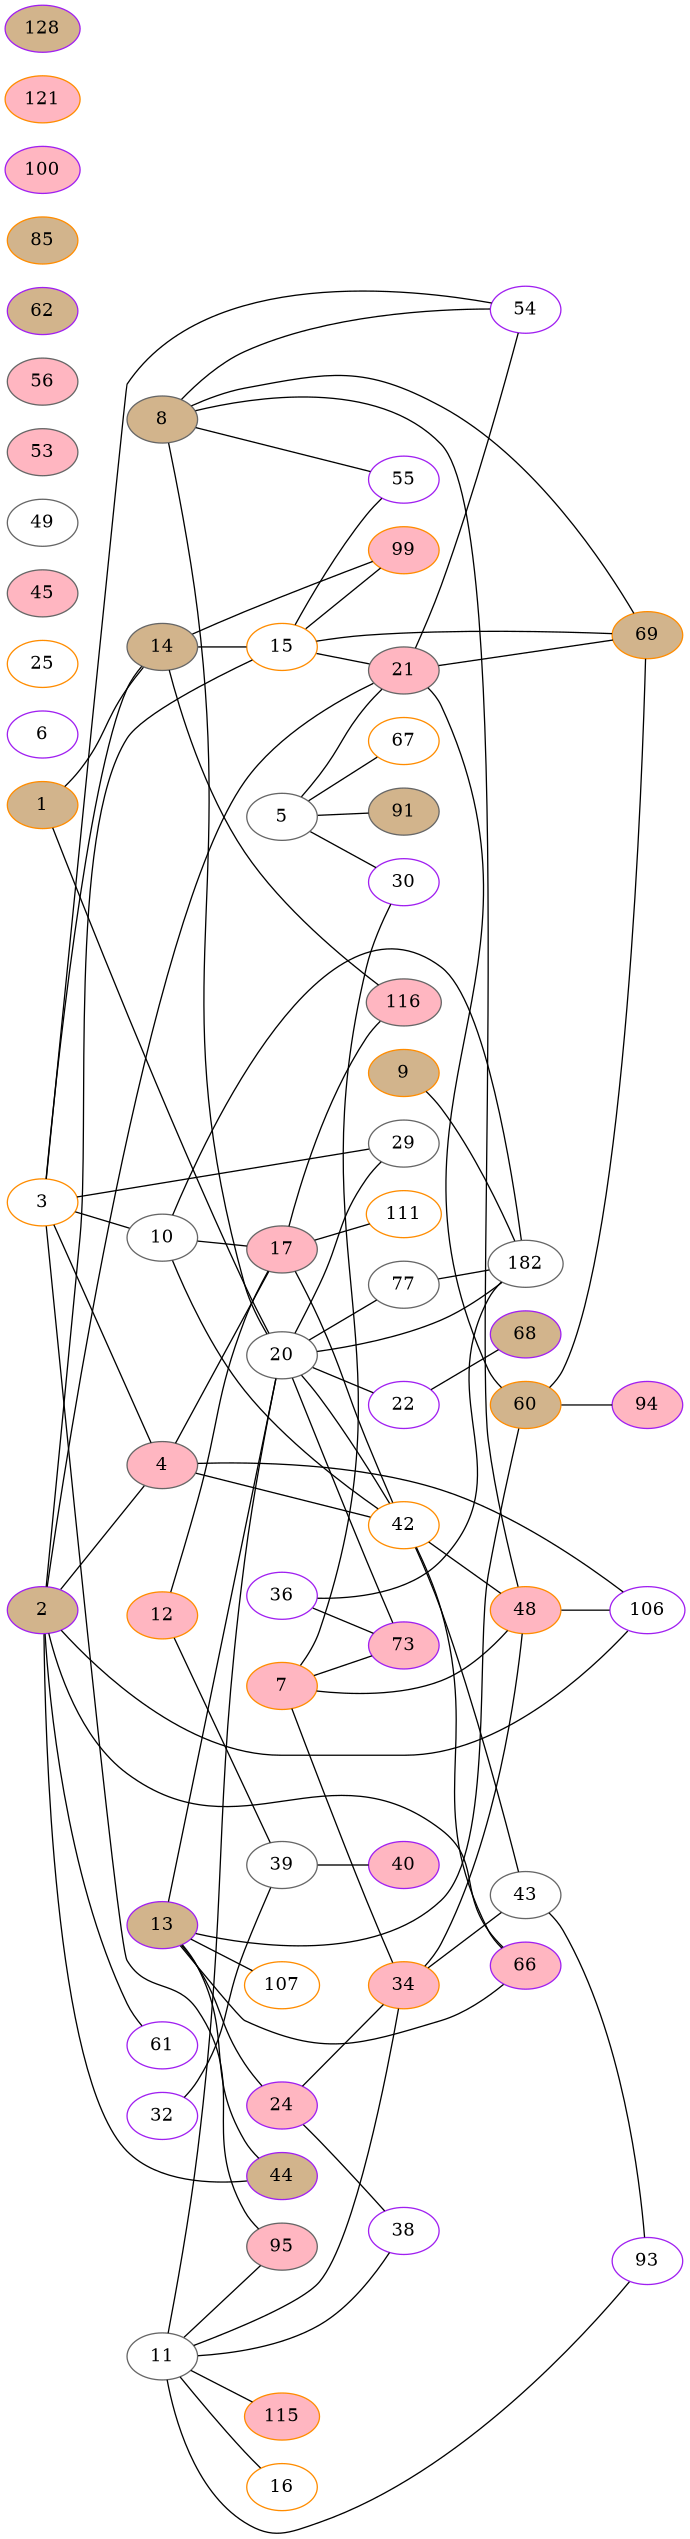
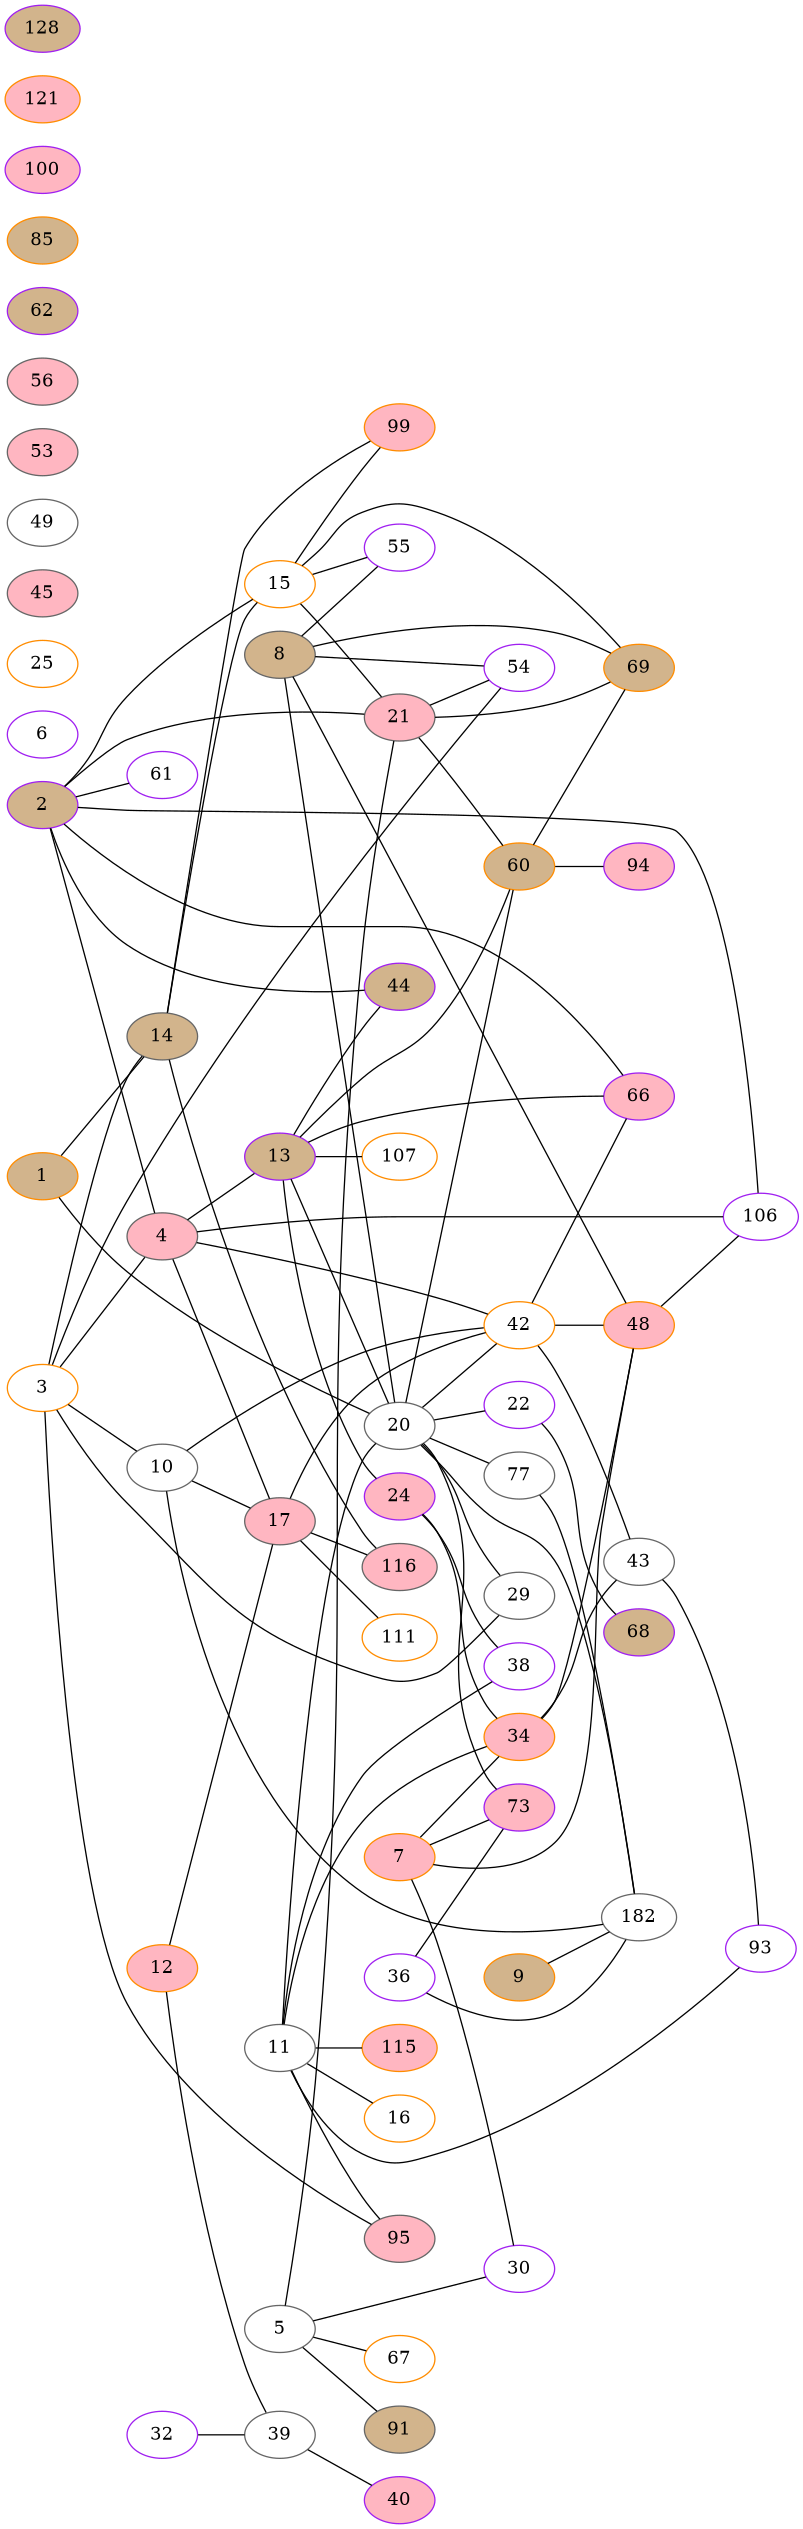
edge "60" -- "20": added
edge "13" -- "4": added
